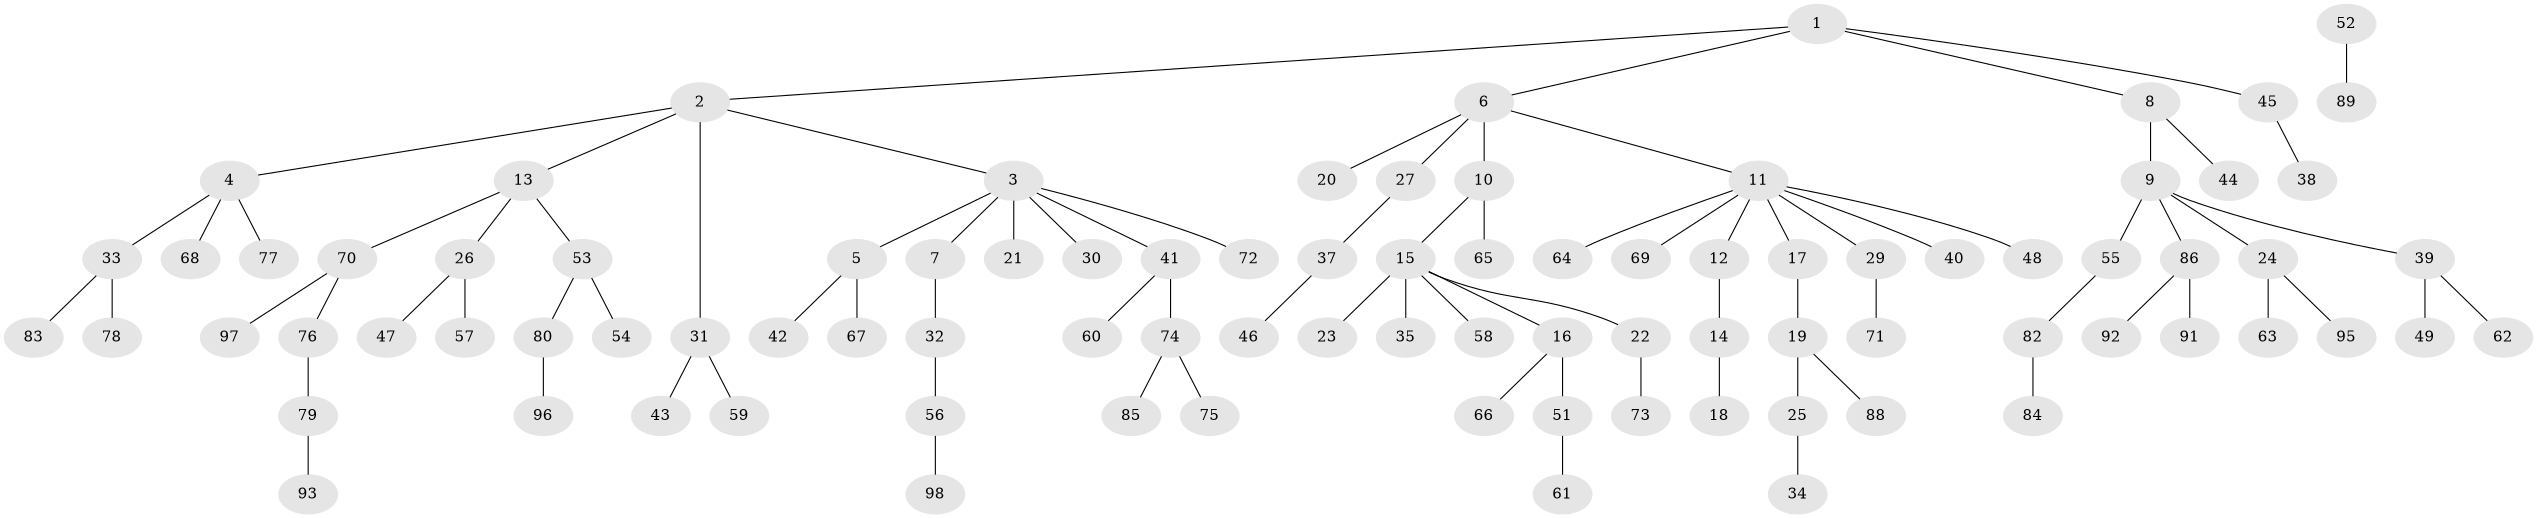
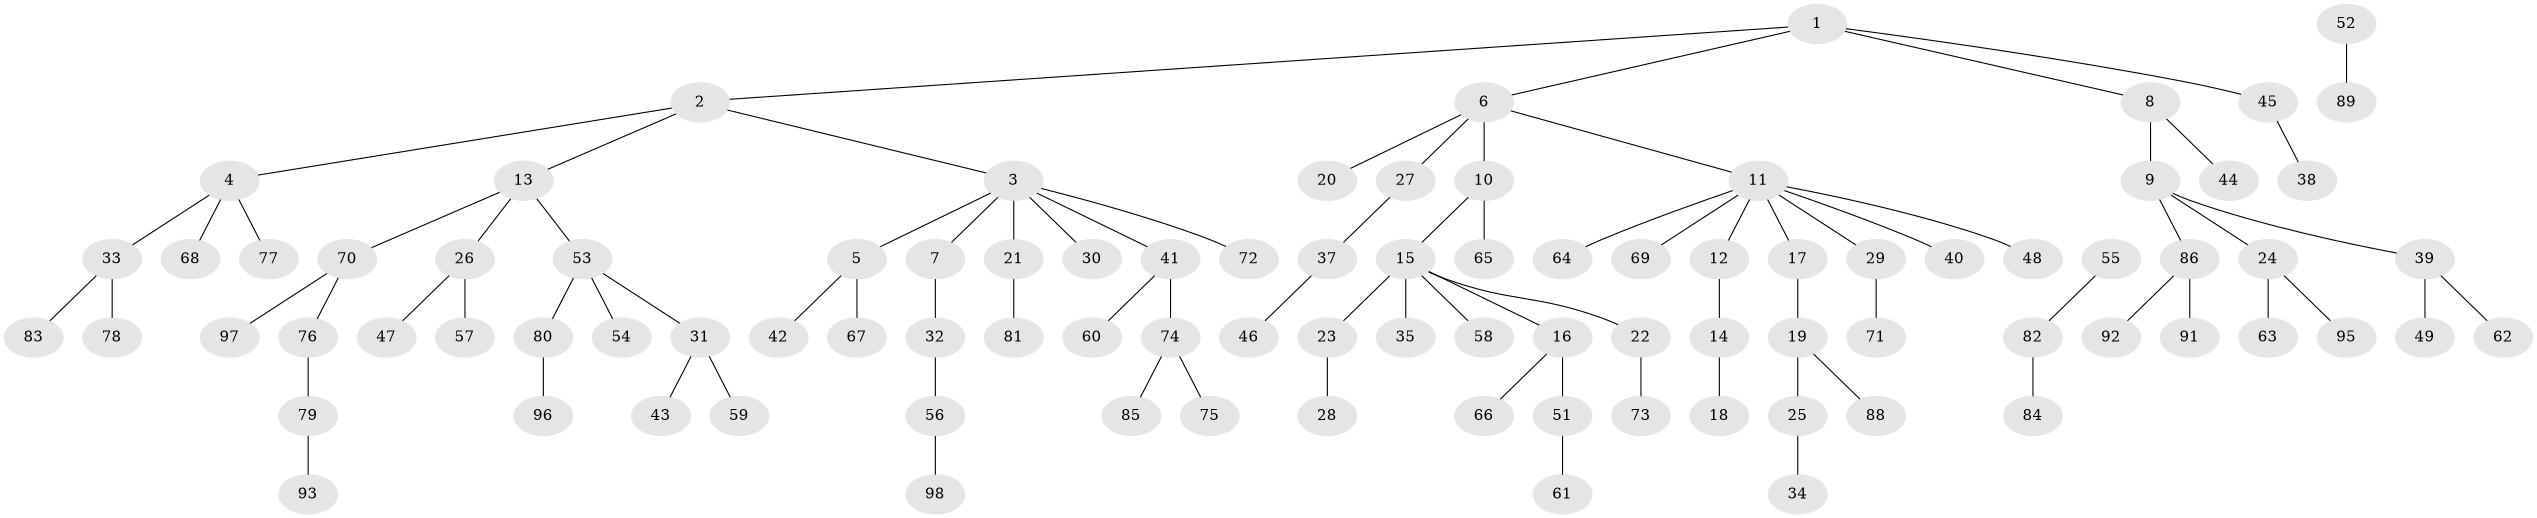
edge "2" -- "31": now "53" -- "31"
edge "9" -- "55": removed
node "81": added
node "28": added
